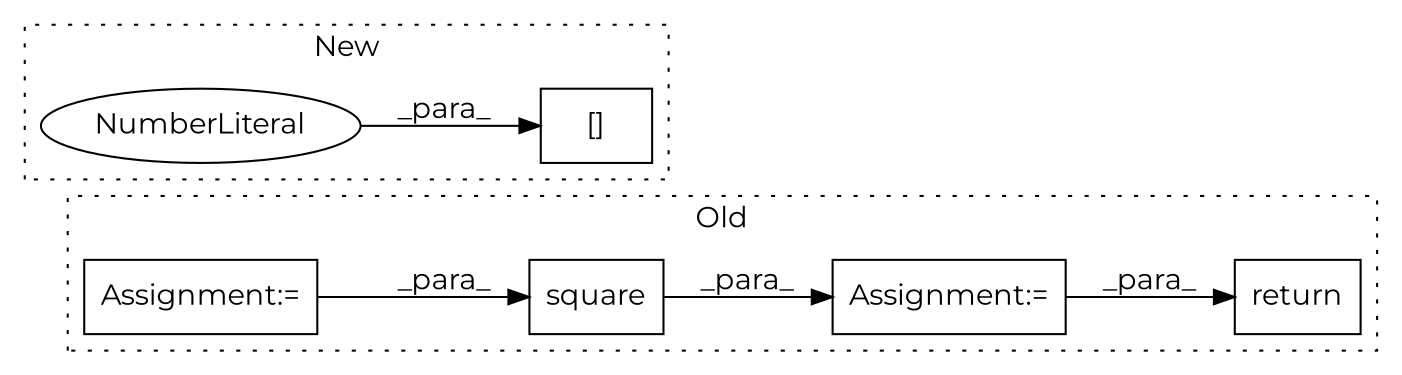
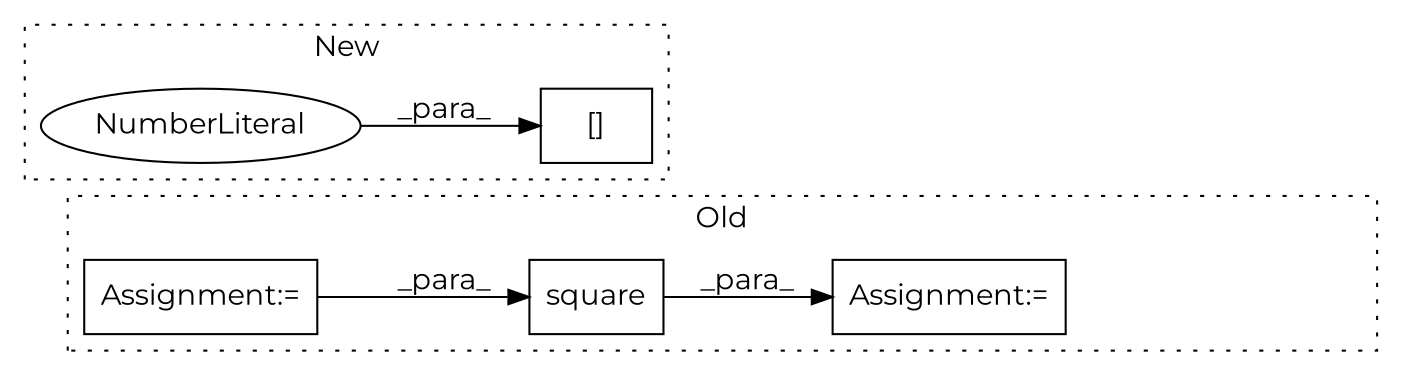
node "return": removed
